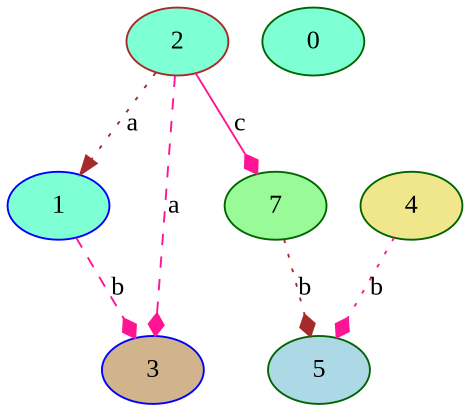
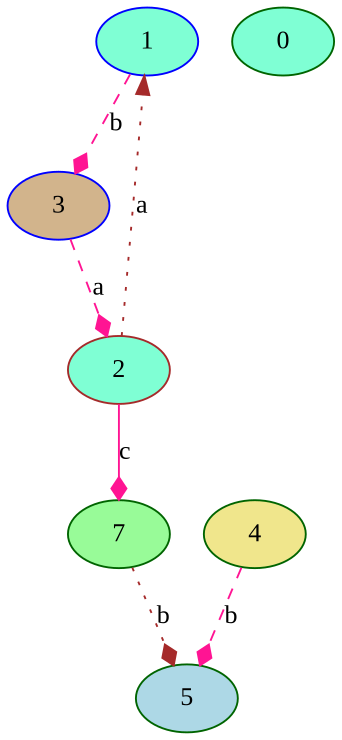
edge "2" -> "3": reversed
edge "4" -> "5": style dotted -> dashed
